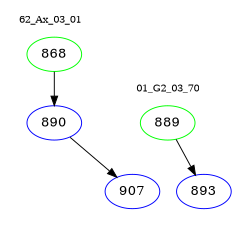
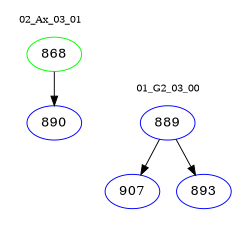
cluster "62_Ax_03_01": label "62_Ax_03_01" -> "02_Ax_03_01"
cluster "01_G2_03_70": label "01_G2_03_70" -> "01_G2_03_00"
node "889": color green -> blue
edge "890" -> "907": now "889" -> "907"
